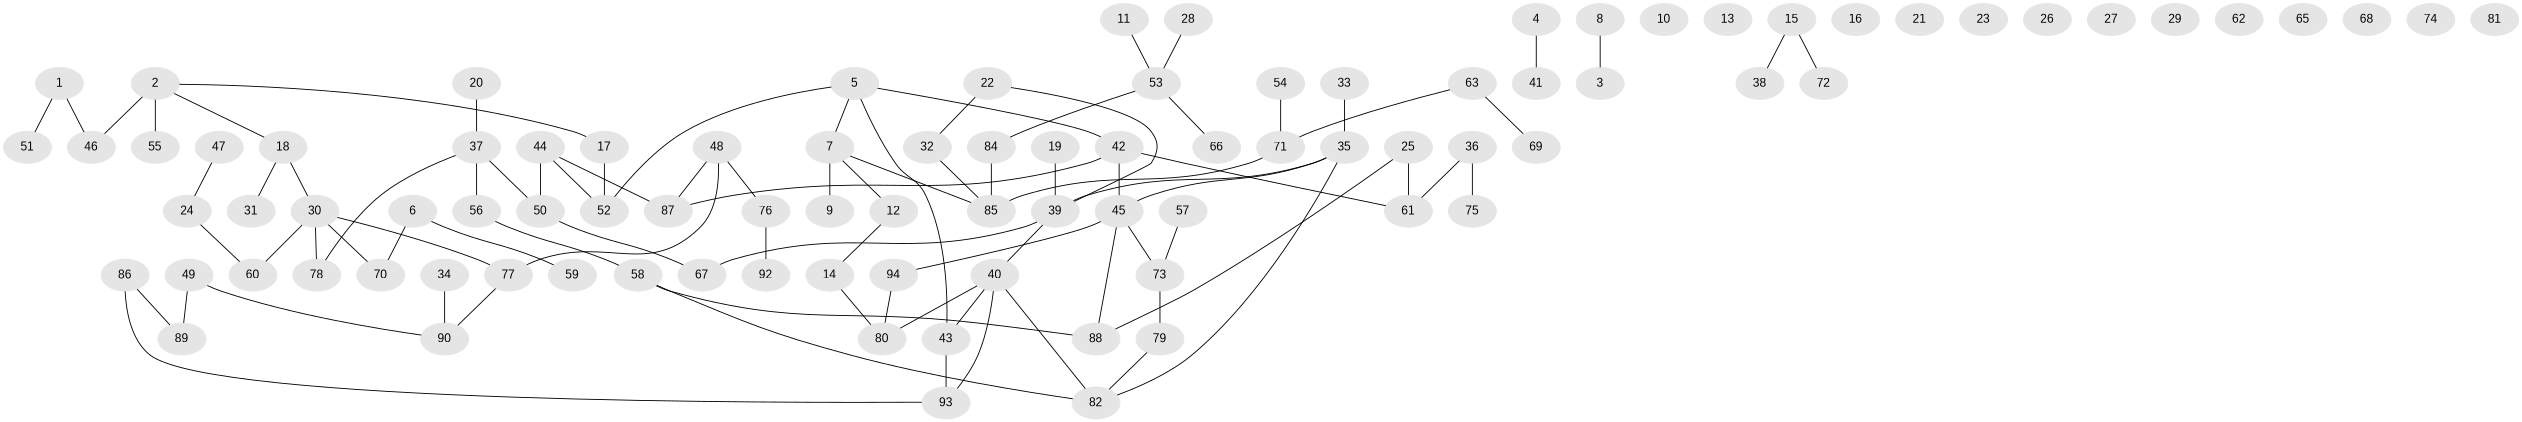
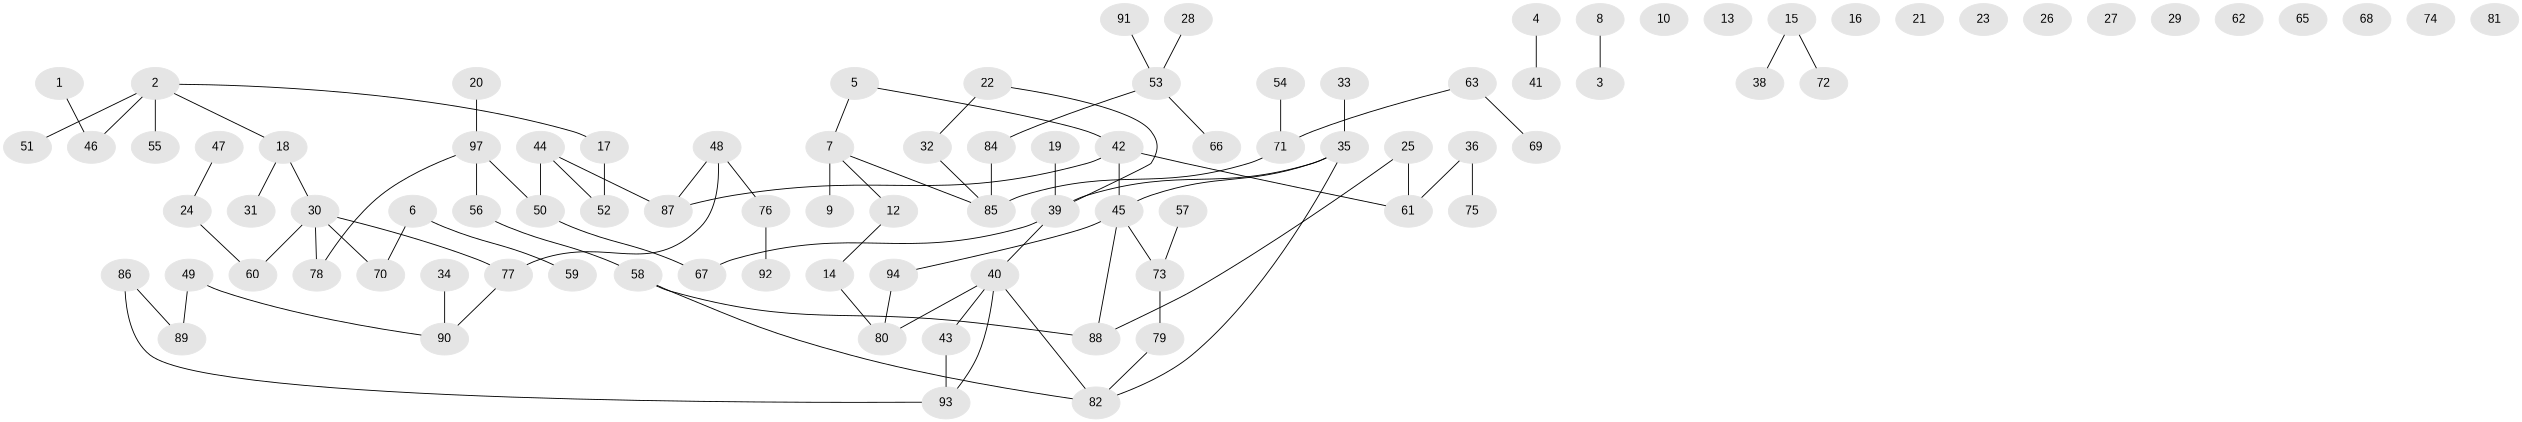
node "11": label "11" -> "91"
edge "1" -- "51": now "2" -- "51"
edge "5" -- "52": removed
node "37": label "37" -> "97"
edge "5" -- "43": removed
